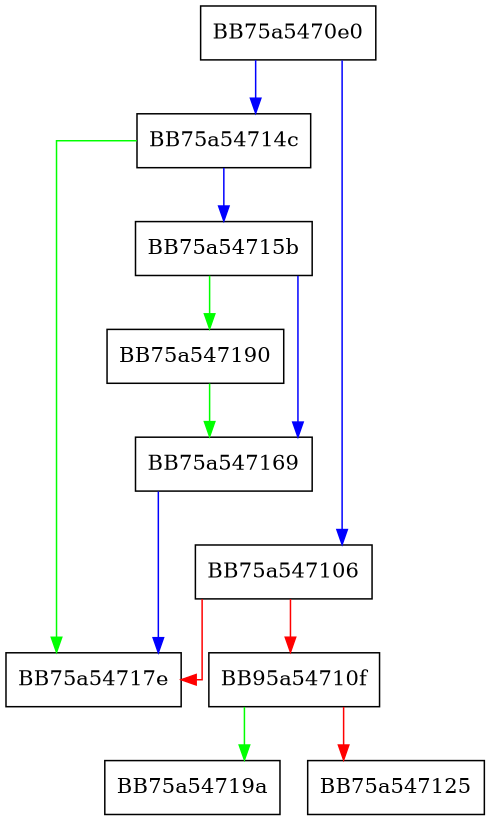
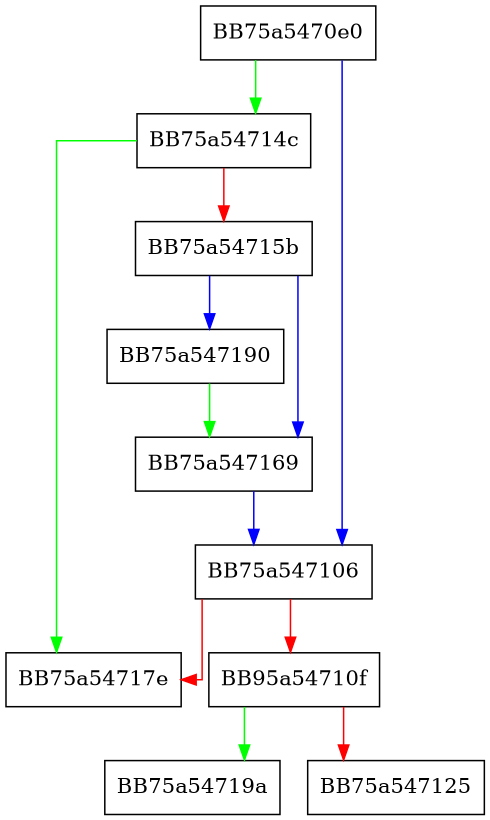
edge "BB75a5470e0" -> "BB75a54714c": color blue -> green
edge "BB75a54714c" -> "BB75a54715b": color blue -> red
edge "BB75a54715b" -> "BB75a547190": color green -> blue
edge "BB75a547169" -> "BB75a54717e": now "BB75a547169" -> "BB75a547106"
